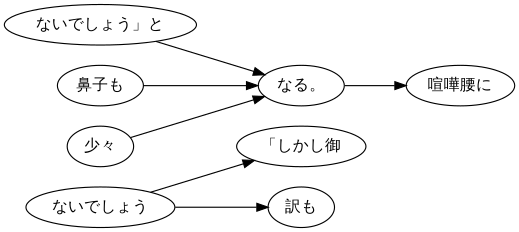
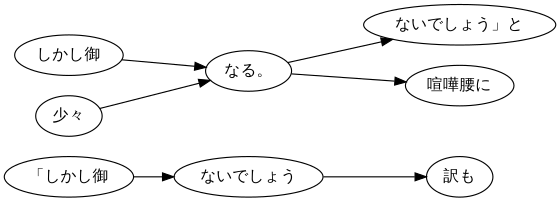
edge "ないでしょう」と" -> "なる。": reversed
node "鼻子も": label "鼻子も" -> "しかし御"
edge "ないでしょう" -> "「しかし御": reversed
